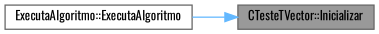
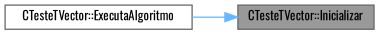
node "ExecutaAlgoritmo::ExecutaAlgoritmo": label "ExecutaAlgoritmo::ExecutaAlgoritmo" -> "CTesteTVector::ExecutaAlgoritmo"
